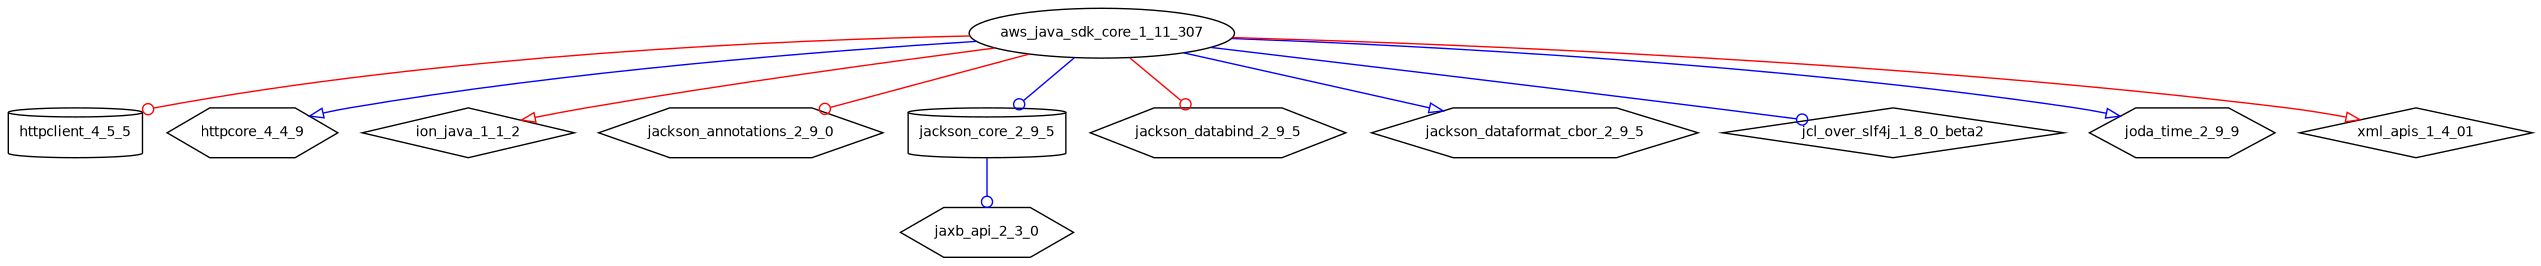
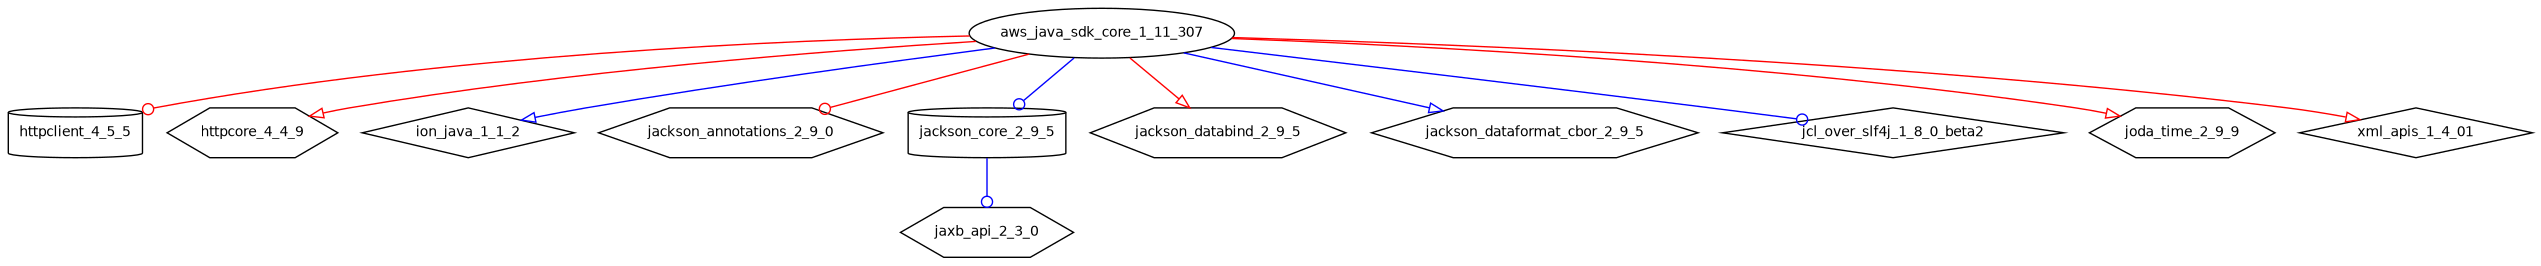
edge "aws_java_sdk_core_1_11_307" -> "joda_time_2_9_9": color blue -> red
edge "aws_java_sdk_core_1_11_307" -> "httpcore_4_4_9": color blue -> red
edge "aws_java_sdk_core_1_11_307" -> "jackson_databind_2_9_5": arrowhead odot -> onormal
edge "aws_java_sdk_core_1_11_307" -> "ion_java_1_1_2": color red -> blue
